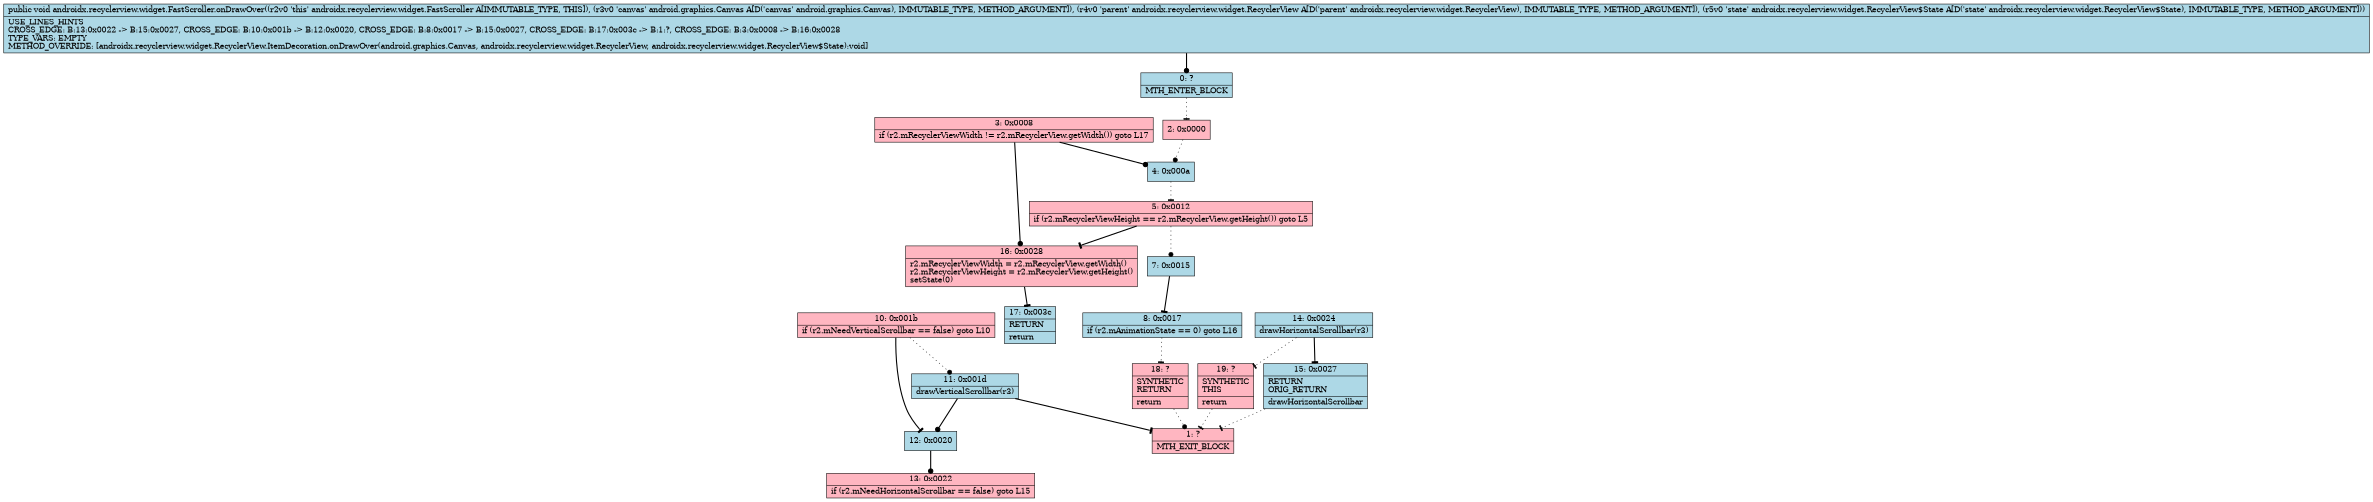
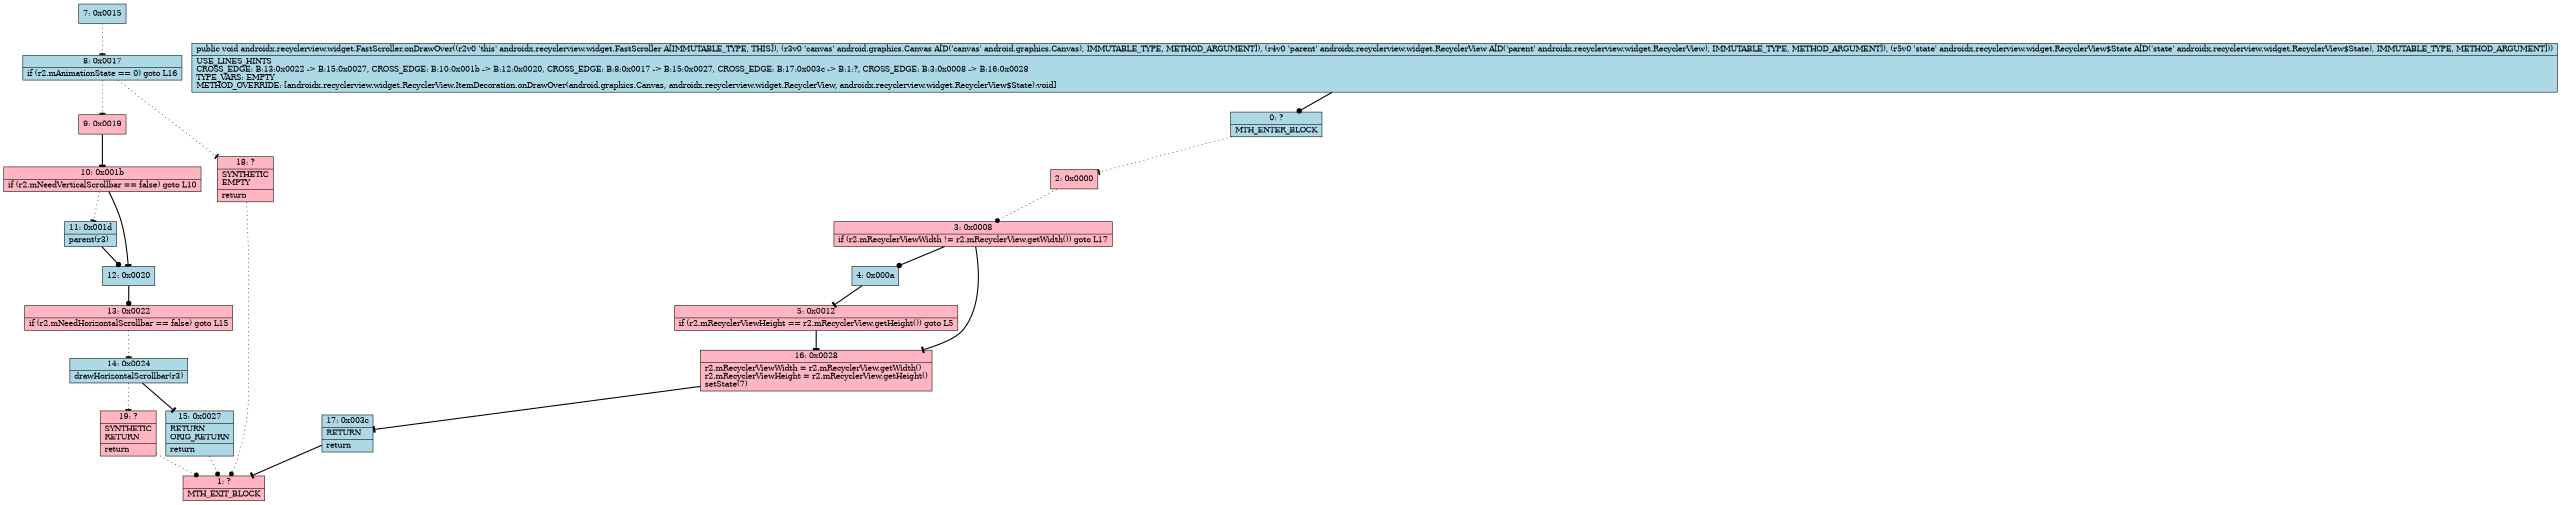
node "9: 0x0019": added
edge "2: 0x0000" -> "4: 0x000a": now "2: 0x0000" -> "3: 0x0008"
edge "4: 0x000a" -> "5: 0x0012": style dotted -> bold
edge "3: 0x0008" -> "16: 0x0028": arrowhead dot -> tee
edge "5: 0x0012" -> "7: 0x0015": removed
node "16: 0x0028": text "setState(0)" -> "setState(7)"
edge "7: 0x0015" -> "8: 0x0017": style bold -> dotted
edge "13: 0x0022" -> "14: 0x0024": added
edge "10: 0x001b" -> "11: 0x001d": arrowhead dot -> tee
node "18: ?": text "RETURN" -> "EMPTY"
node "19: ?": text "THIS" -> "RETURN"
node "11: 0x001d": text "drawVerticalScrollbar(r3)" -> "parent(r3)"
node "15: 0x0027": text "drawHorizontalScrollbar" -> "return"
edge "11: 0x001d" -> "1: ?": now "17: 0x003c" -> "1: ?"
edge "19: ?" -> "1: ?": arrowhead tee -> dot
edge "15: 0x0027" -> "1: ?": arrowhead tee -> dot
